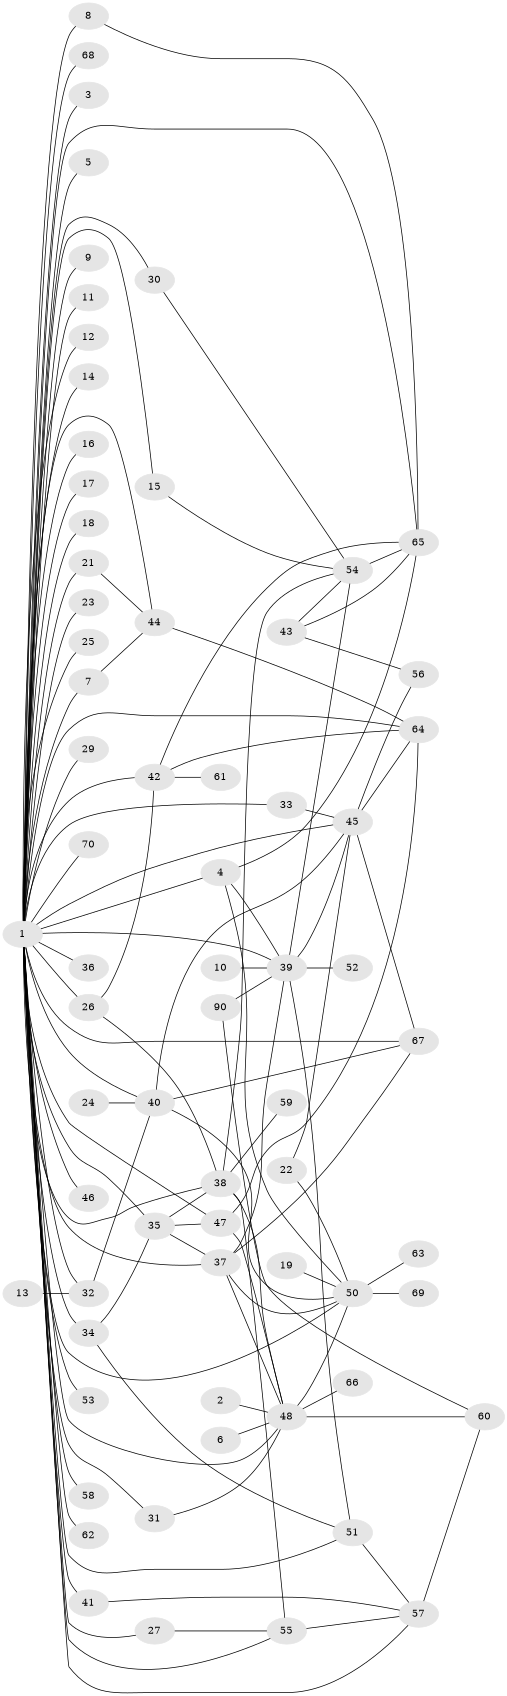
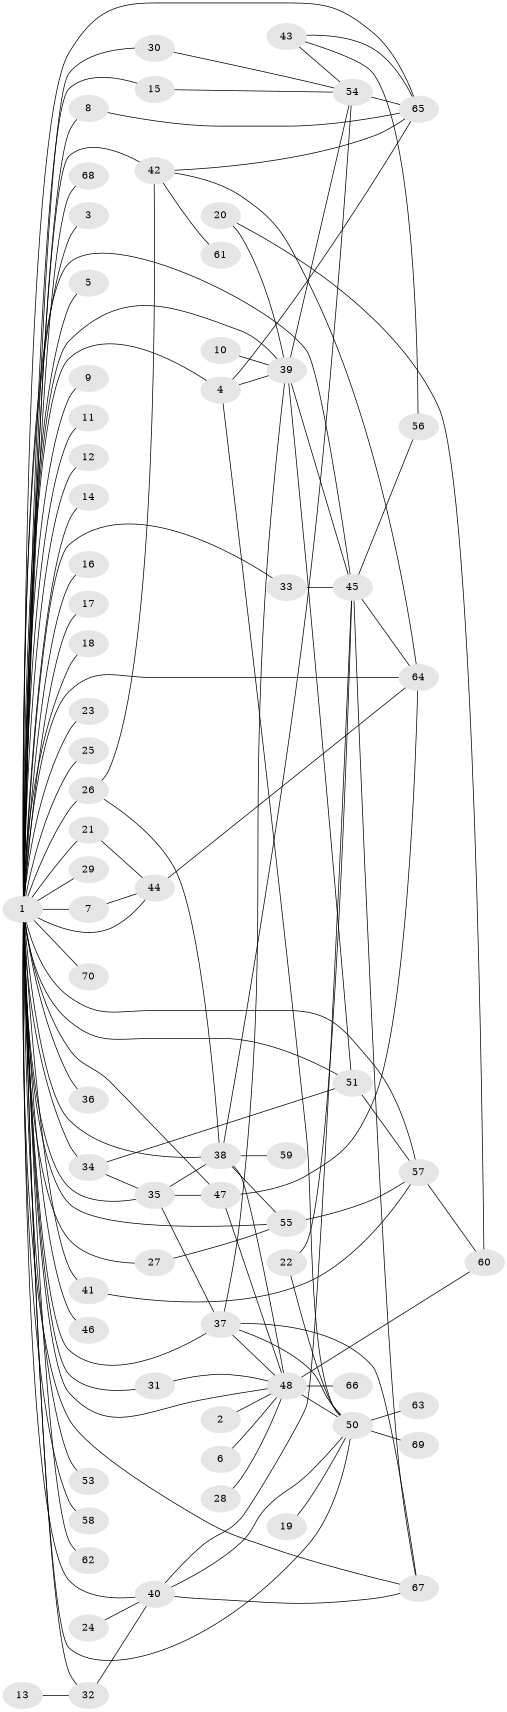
node "52": removed
node "90": label "90" -> "20"
node "28": added
